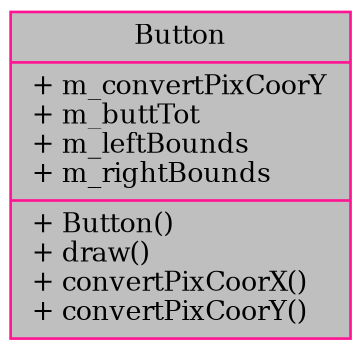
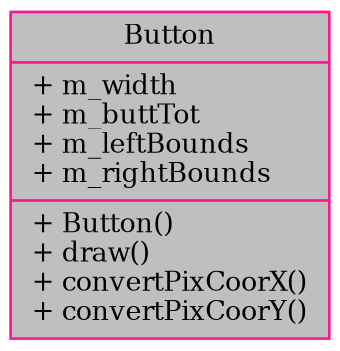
node "Button": text "+ m_convertPixCoorY" -> "+ m_width"
